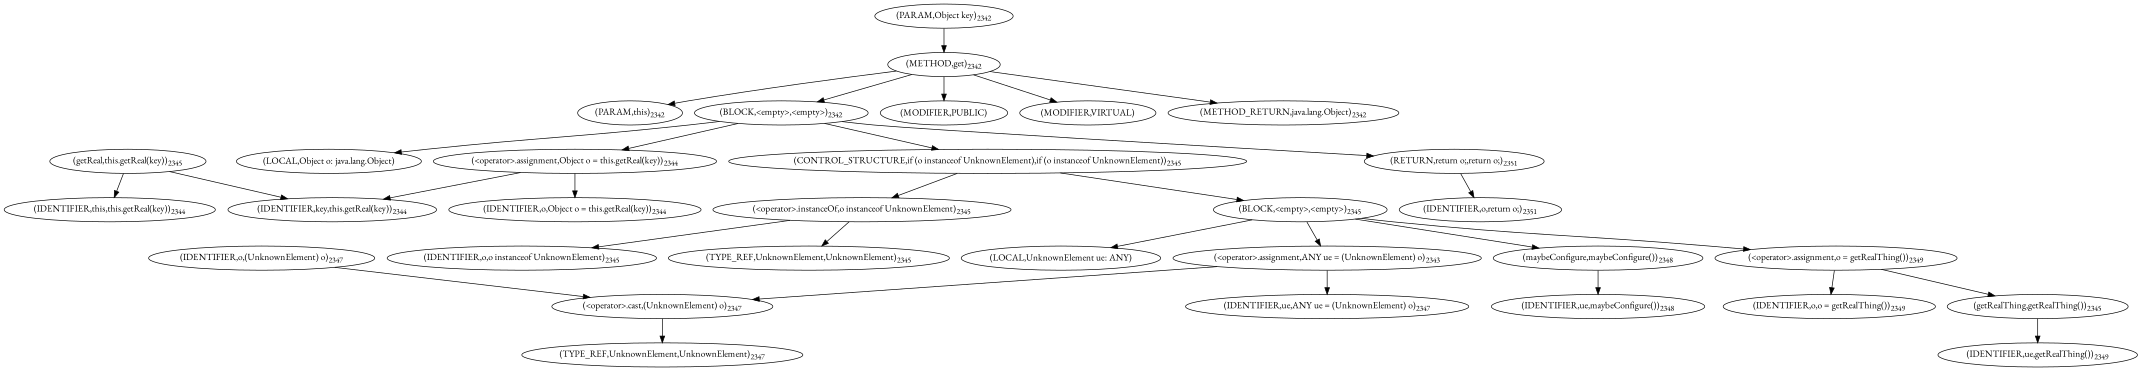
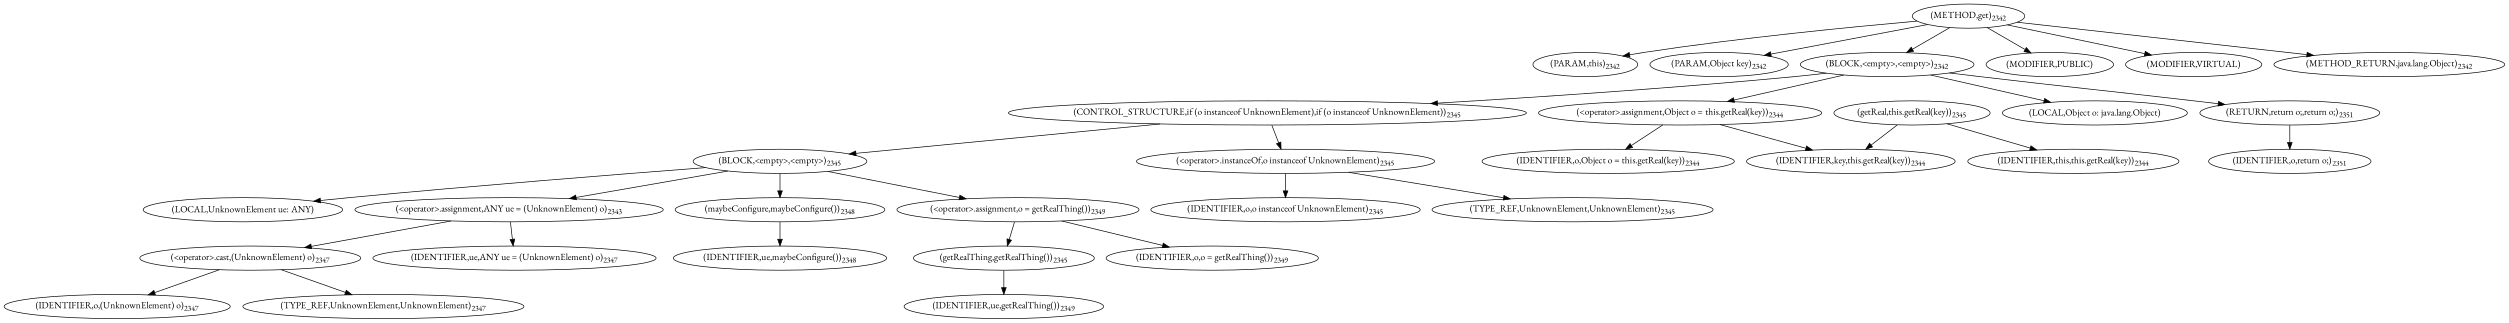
edge "(PARAM,Object key)" -> "(METHOD,get)": reversed
edge "(IDENTIFIER,o,(UnknownElement) o)" -> "(<operator>.cast,(UnknownElement) o)": reversed
